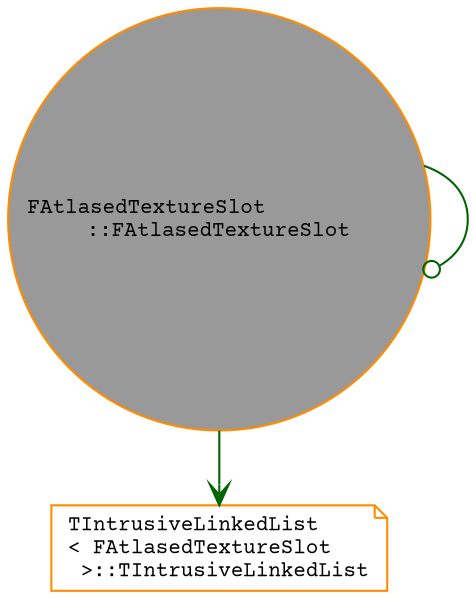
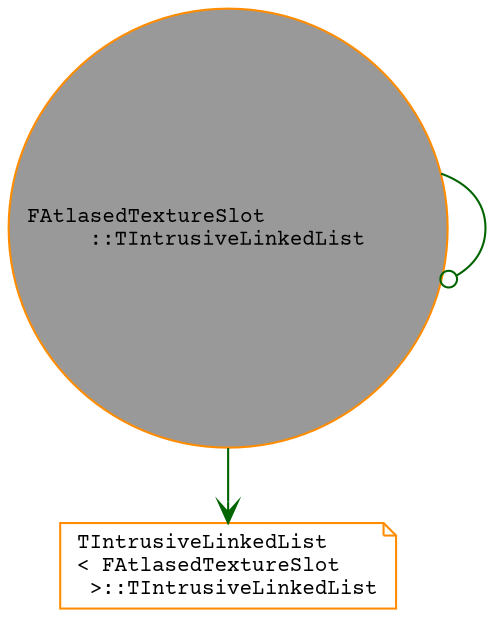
node "FAtlasedTextureSlot ::FAtlasedTextureSlot": label "FAtlasedTextureSlot ::FAtlasedTextureSlot" -> "FAtlasedTextureSlot ::TIntrusiveLinkedList"
